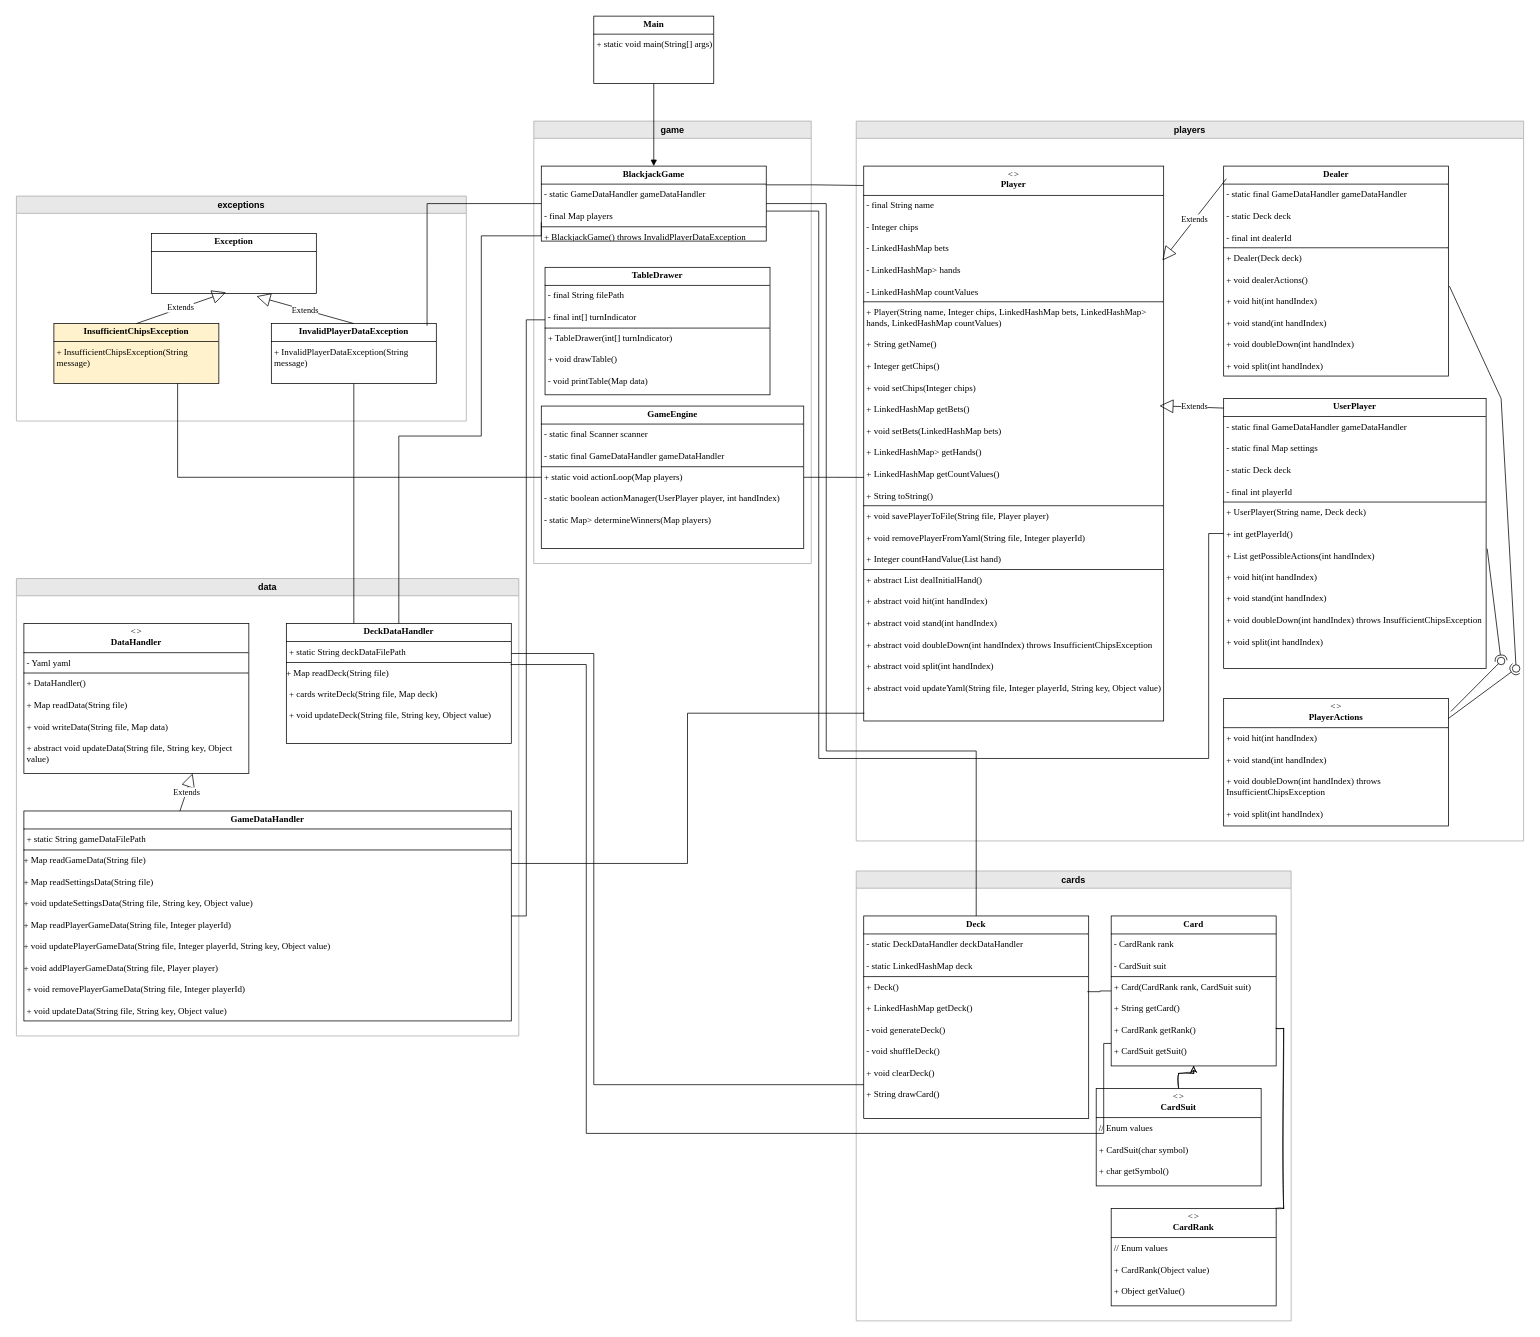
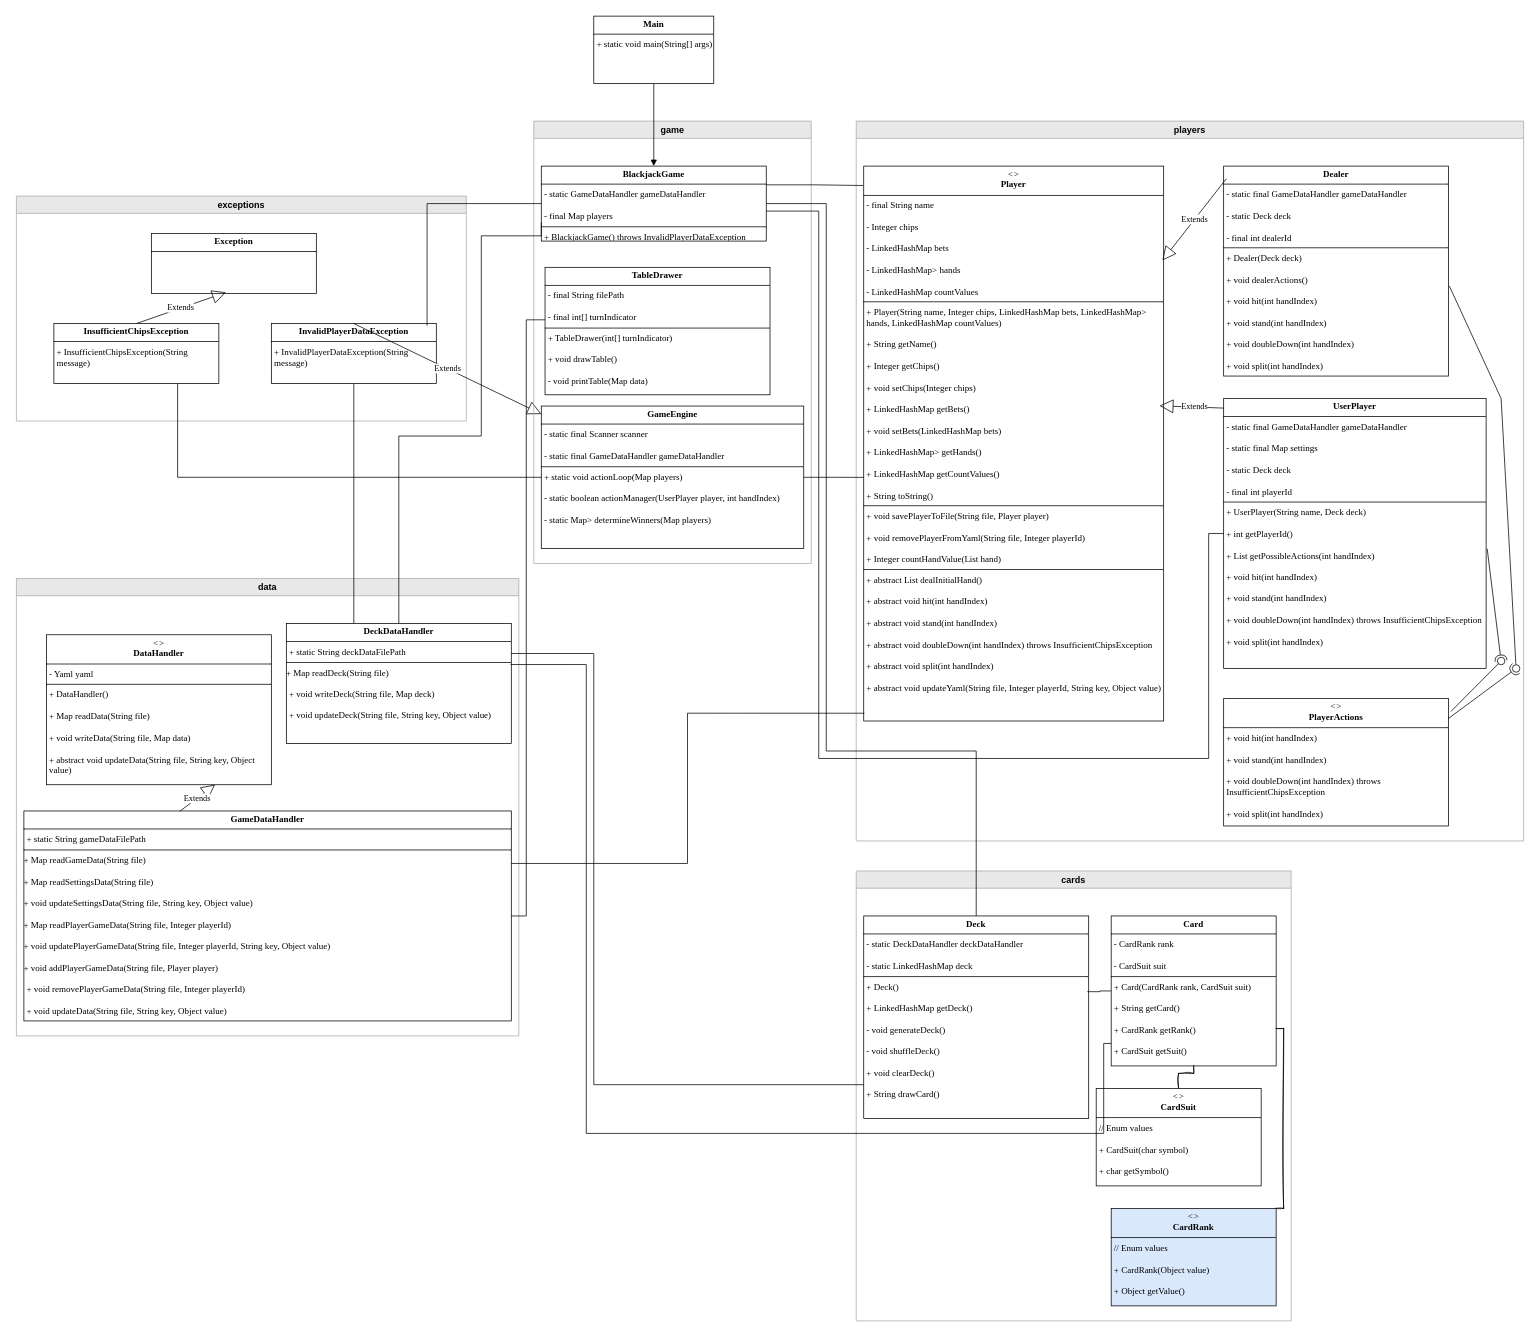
edge "InvalidPlayerDataException + InvalidPlayerDataException(String message)" -> "Exception": now "InvalidPlayerDataException + InvalidPlayerDataException(String message)" -> "GameEngine - static final Scanner scanner - static final GameDataHandler gameDataHandler + static void actionLoop(Map players) - static boolean actionManager(UserPlayer player, int handIndex) - static Map> determineWinners(Map players)"
node "InsufficientChipsException + InsufficientChipsException(String message)": fillcolor #fff2cc -> #ffffff
node "DeckDataHandler + static String deckDataFilePath + Map readDeck(String file) + cards writeDeck(String file, Map deck) + void updateDeck(String file, String key, Object value)": label "DeckDataHandler + static String deckDataFilePath + Map readDeck(String file) + cards writeDeck(String file, Map deck) + void updateDeck(String file, String key, Object value)" -> "DeckDataHandler + static String deckDataFilePath + Map readDeck(String file) + void writeDeck(String file, Map deck) + void updateDeck(String file, String key, Object value)"
node "<> DataHandler - Yaml yaml + DataHandler() + Map readData(String file) + void writeData(String file, Map data) + abstract void updateData(String file, String key, Object value)": moved (136, 699) -> (159, 710)
edge "<> CardSuit // Enum values + CardSuit(char symbol) + char getSymbol()" -> "Card - CardRank rank - CardSuit suit + Card(CardRank rank, CardSuit suit) + String getCard() + CardRank getRank() + CardSuit getSuit()": arrowhead classic -> none
node "<> CardRank // Enum values + CardRank(Object value) + Object getValue()": fillcolor #ffffff -> #dae8fc
